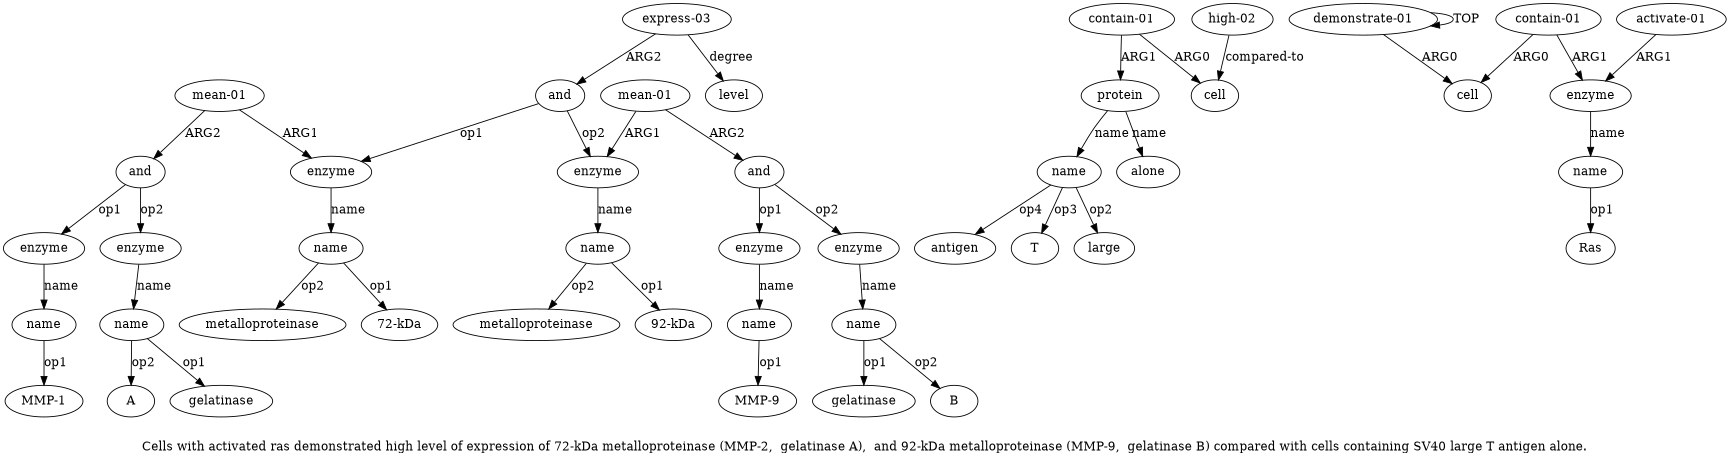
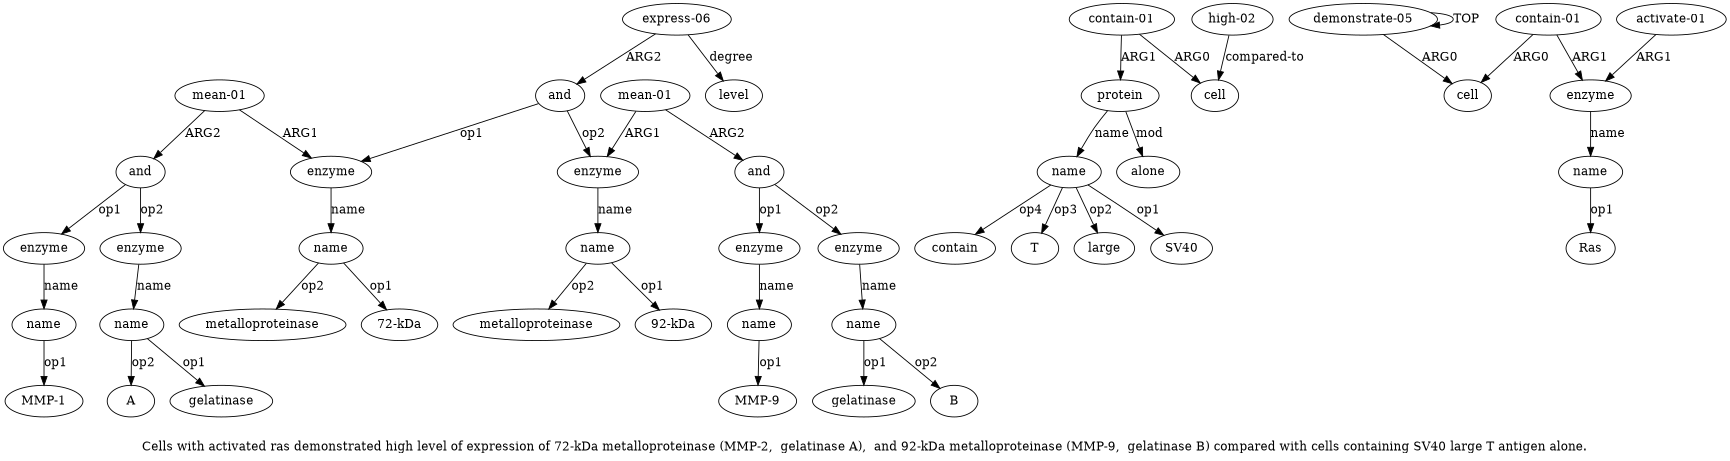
node "express-03": label "express-03" -> "express-06"
node "demonstrate-01": label "demonstrate-01" -> "demonstrate-05"
edge "protein" -> "alone": label "name" -> "mod"
node "antigen": label "antigen" -> "contain"
node "SV40": added
